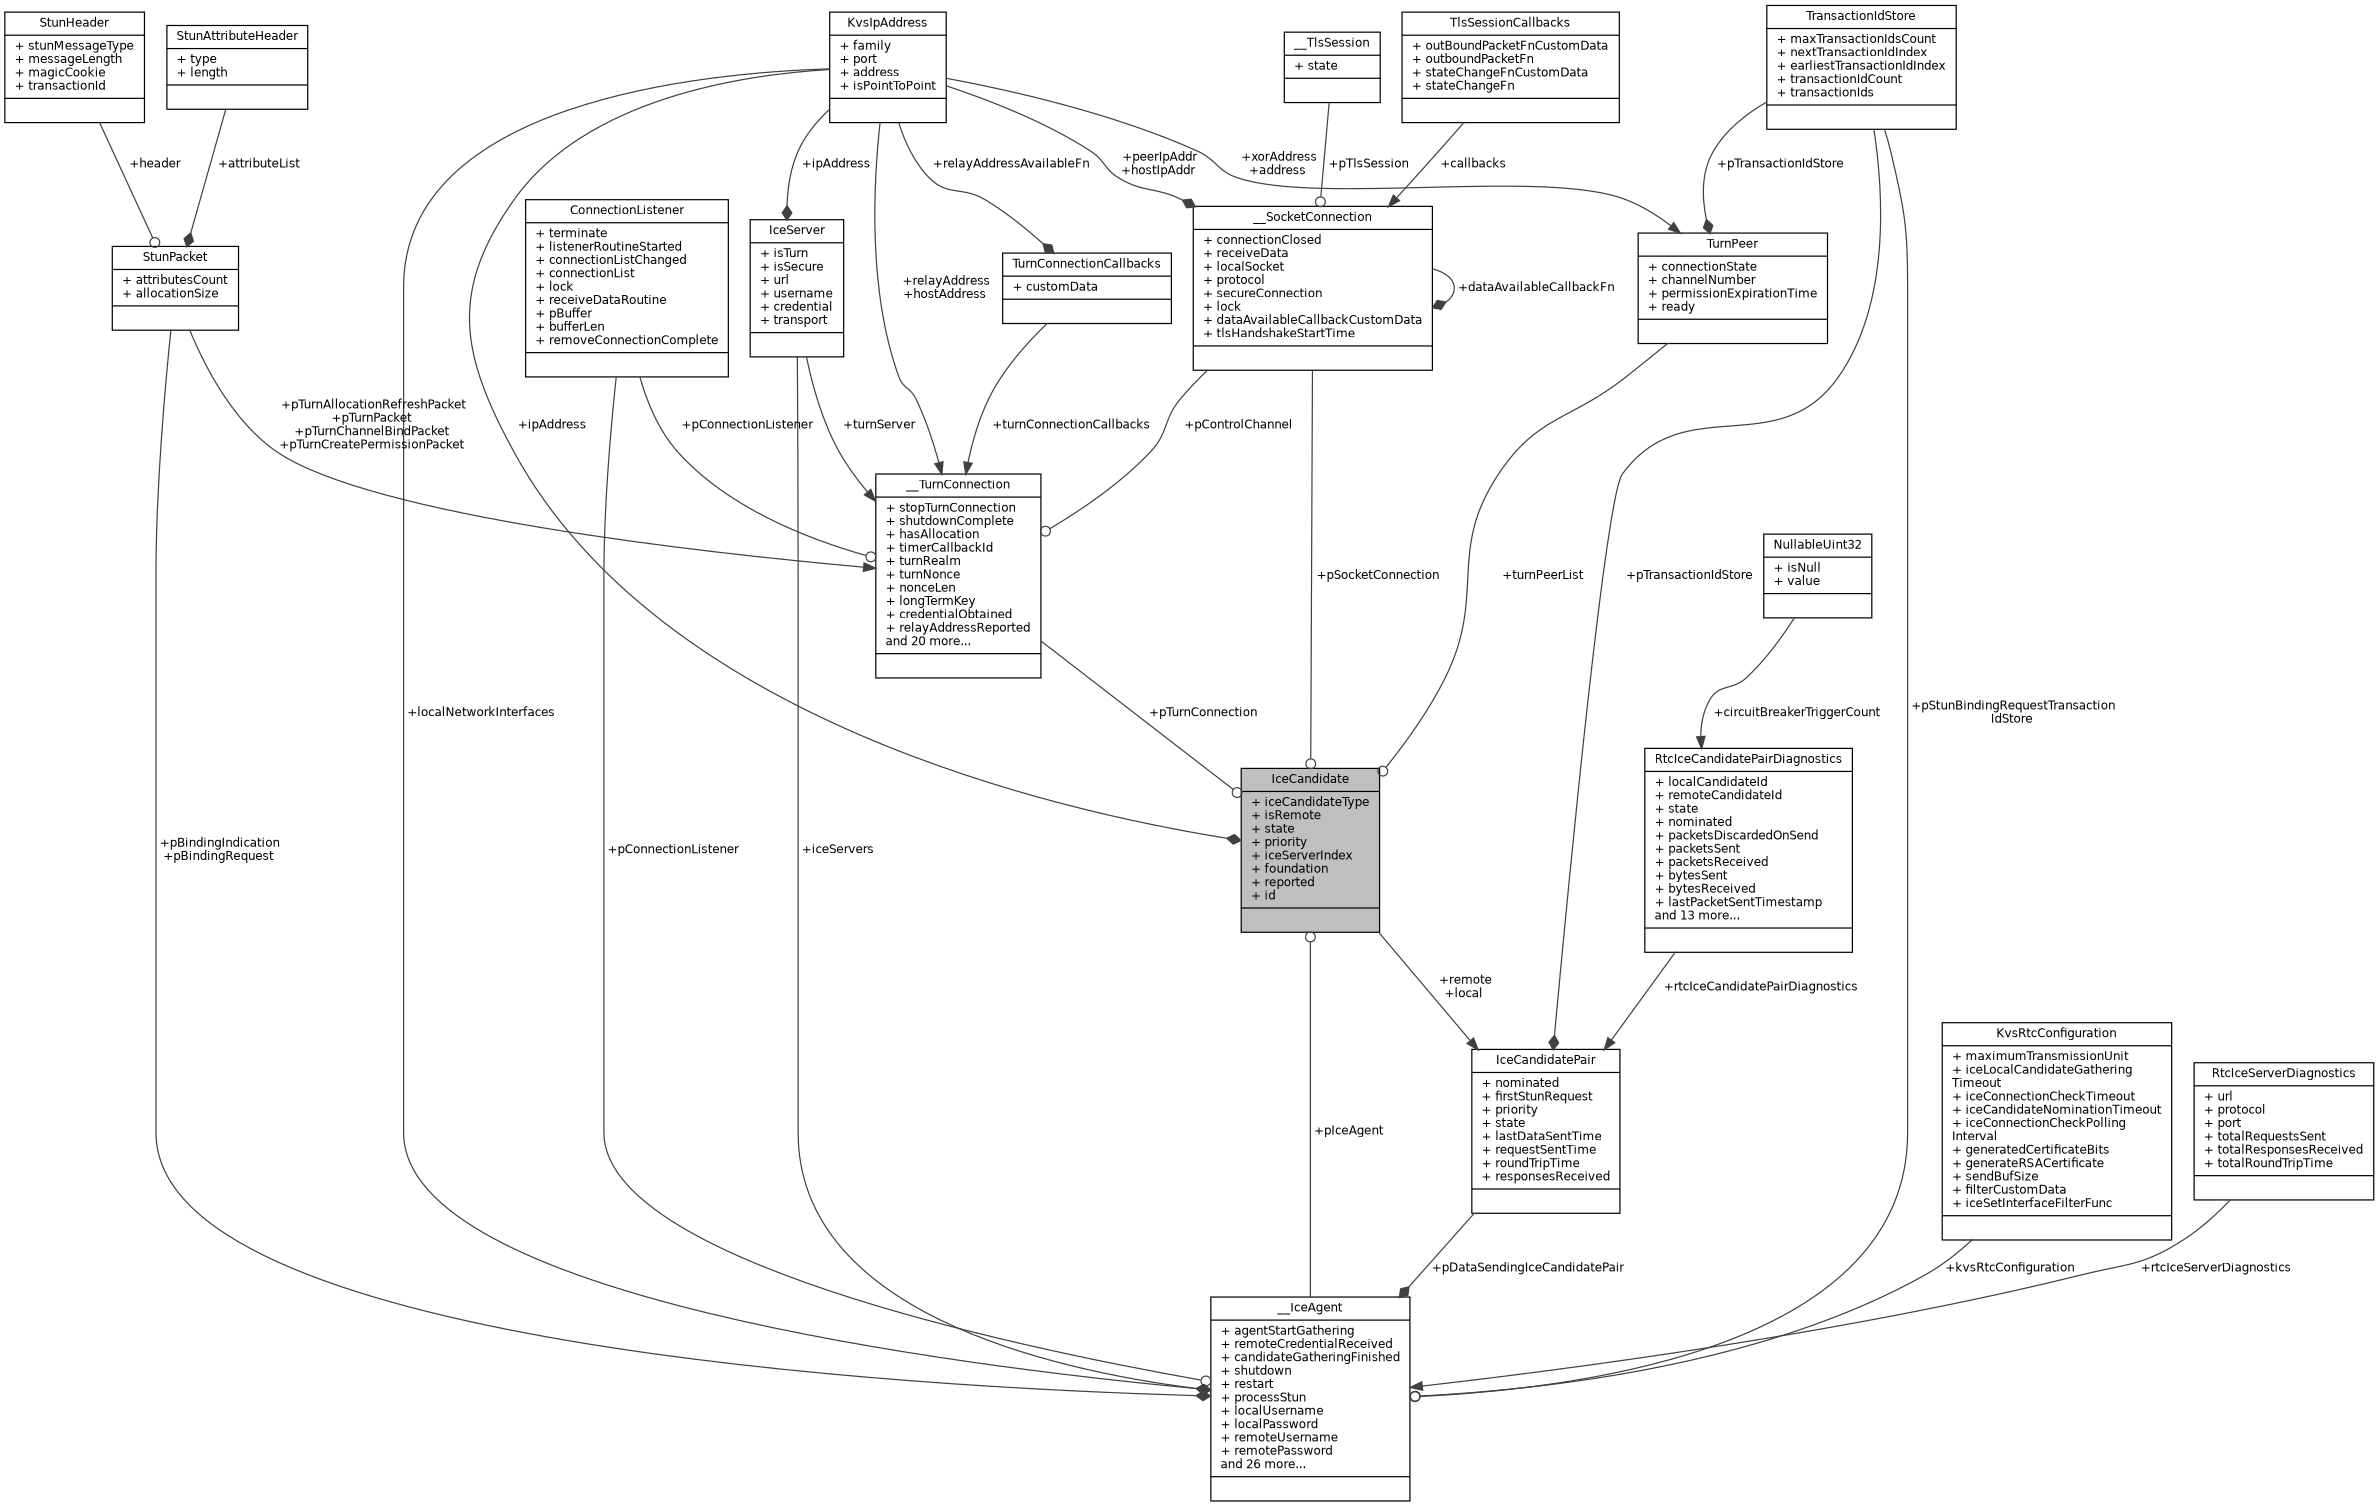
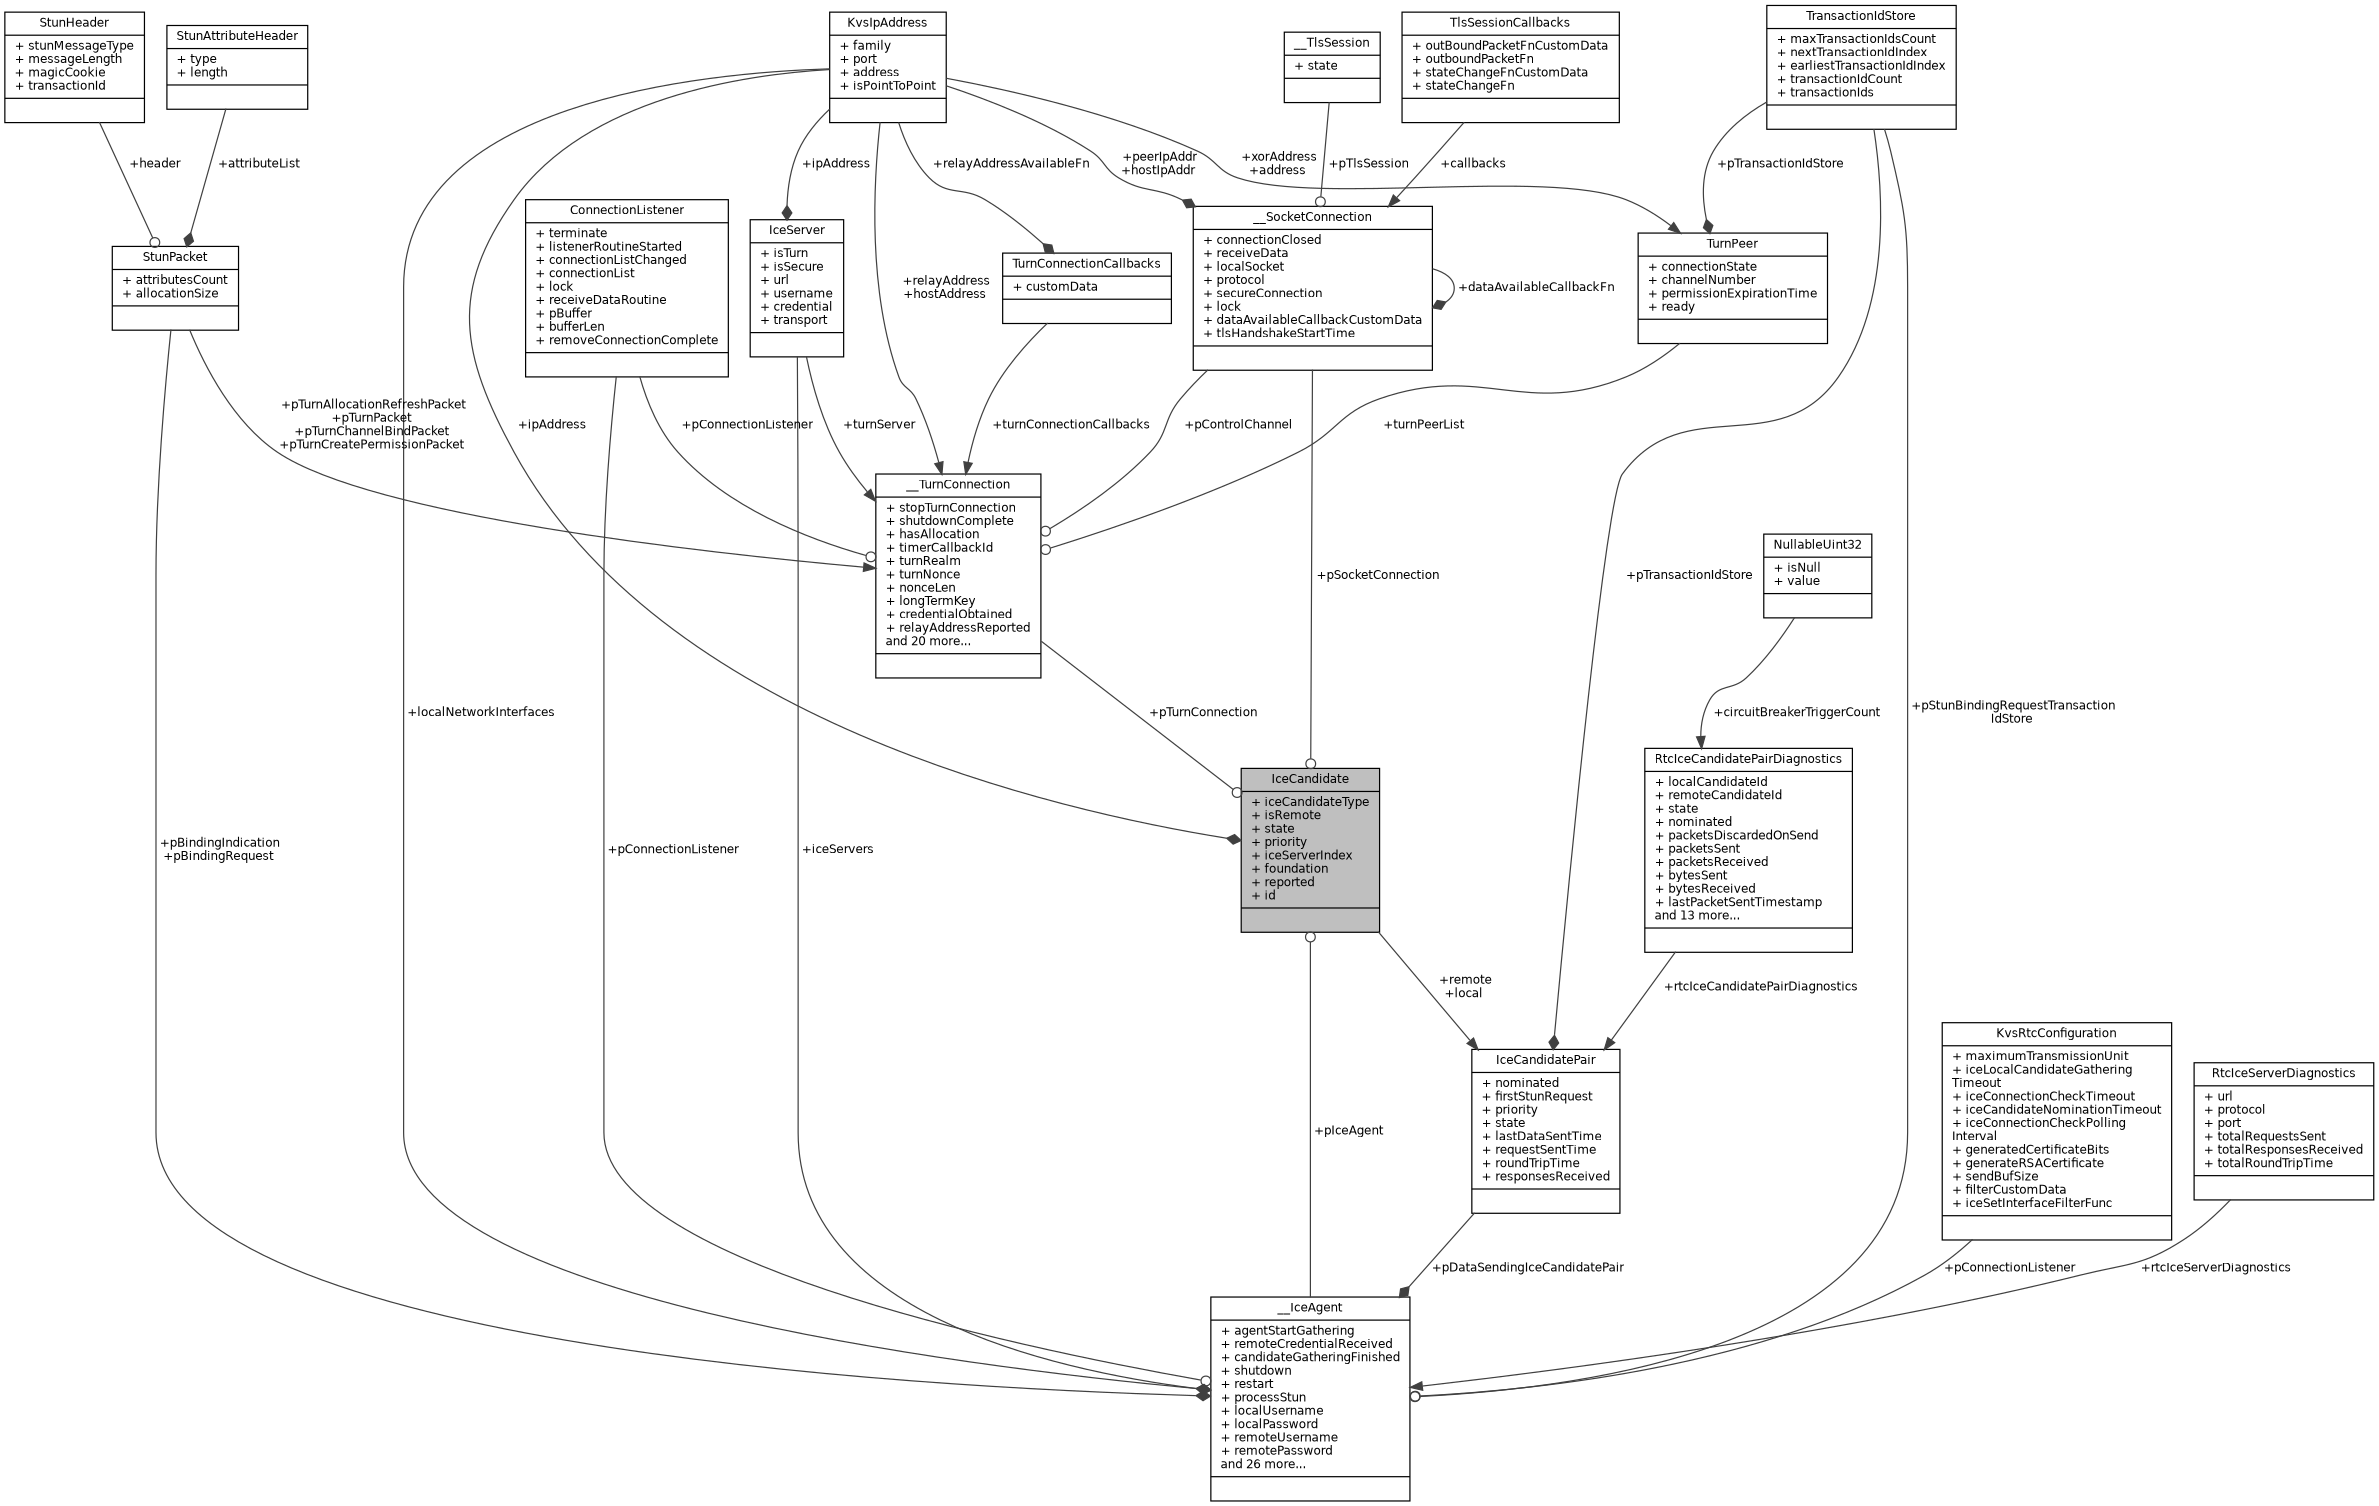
edge "TurnPeer" -> "IceCandidate": now "TurnPeer" -> "__TurnConnection"
edge "KvsRtcConfiguration" -> "__IceAgent": label " +kvsRtcConfiguration" -> " +pConnectionListener"
